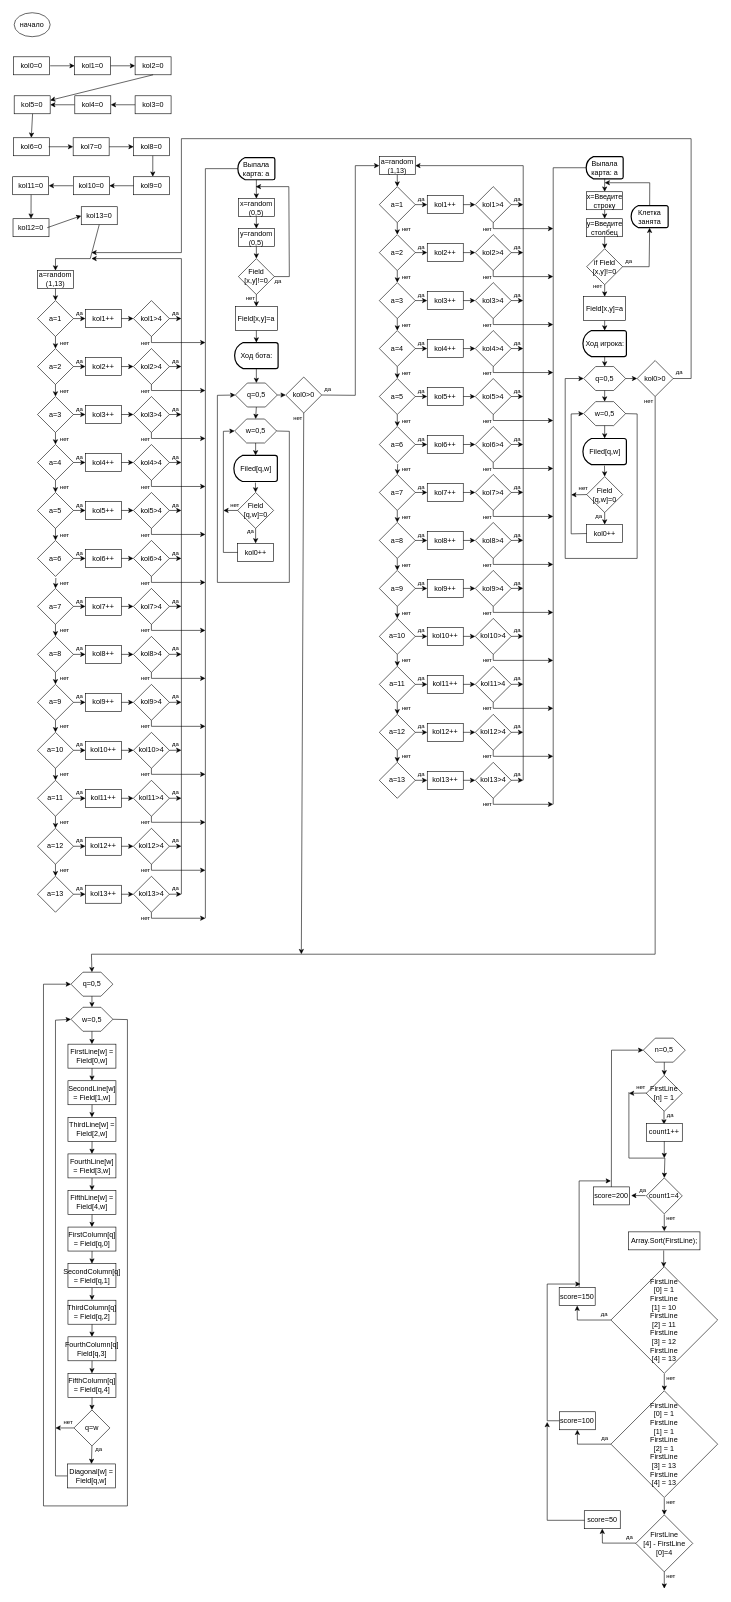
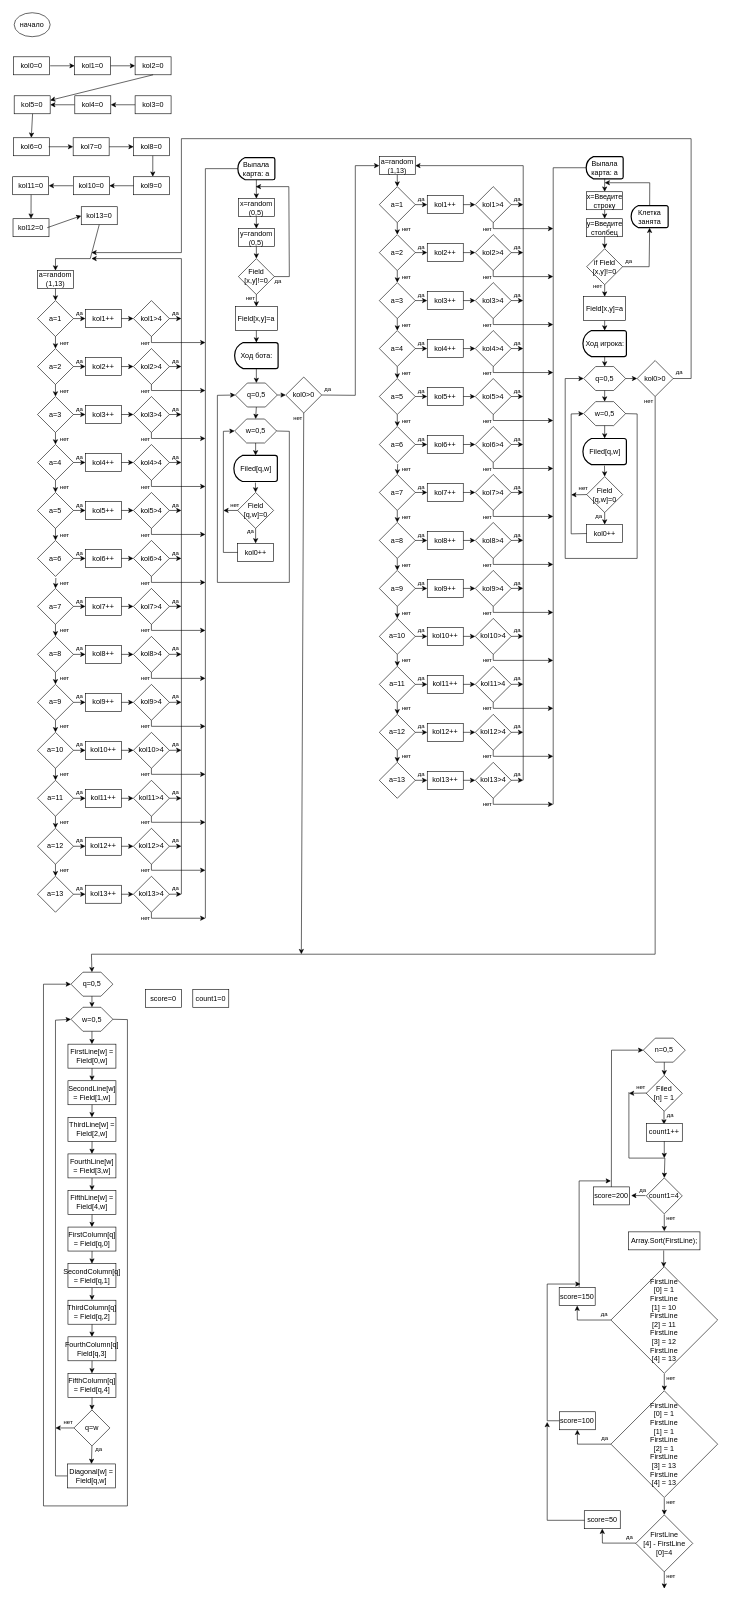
node "score=0": added
node "count1=0": added
node "FirstLine [n] = 1": label "FirstLine [n] = 1" -> "Filed [n] = 1"
